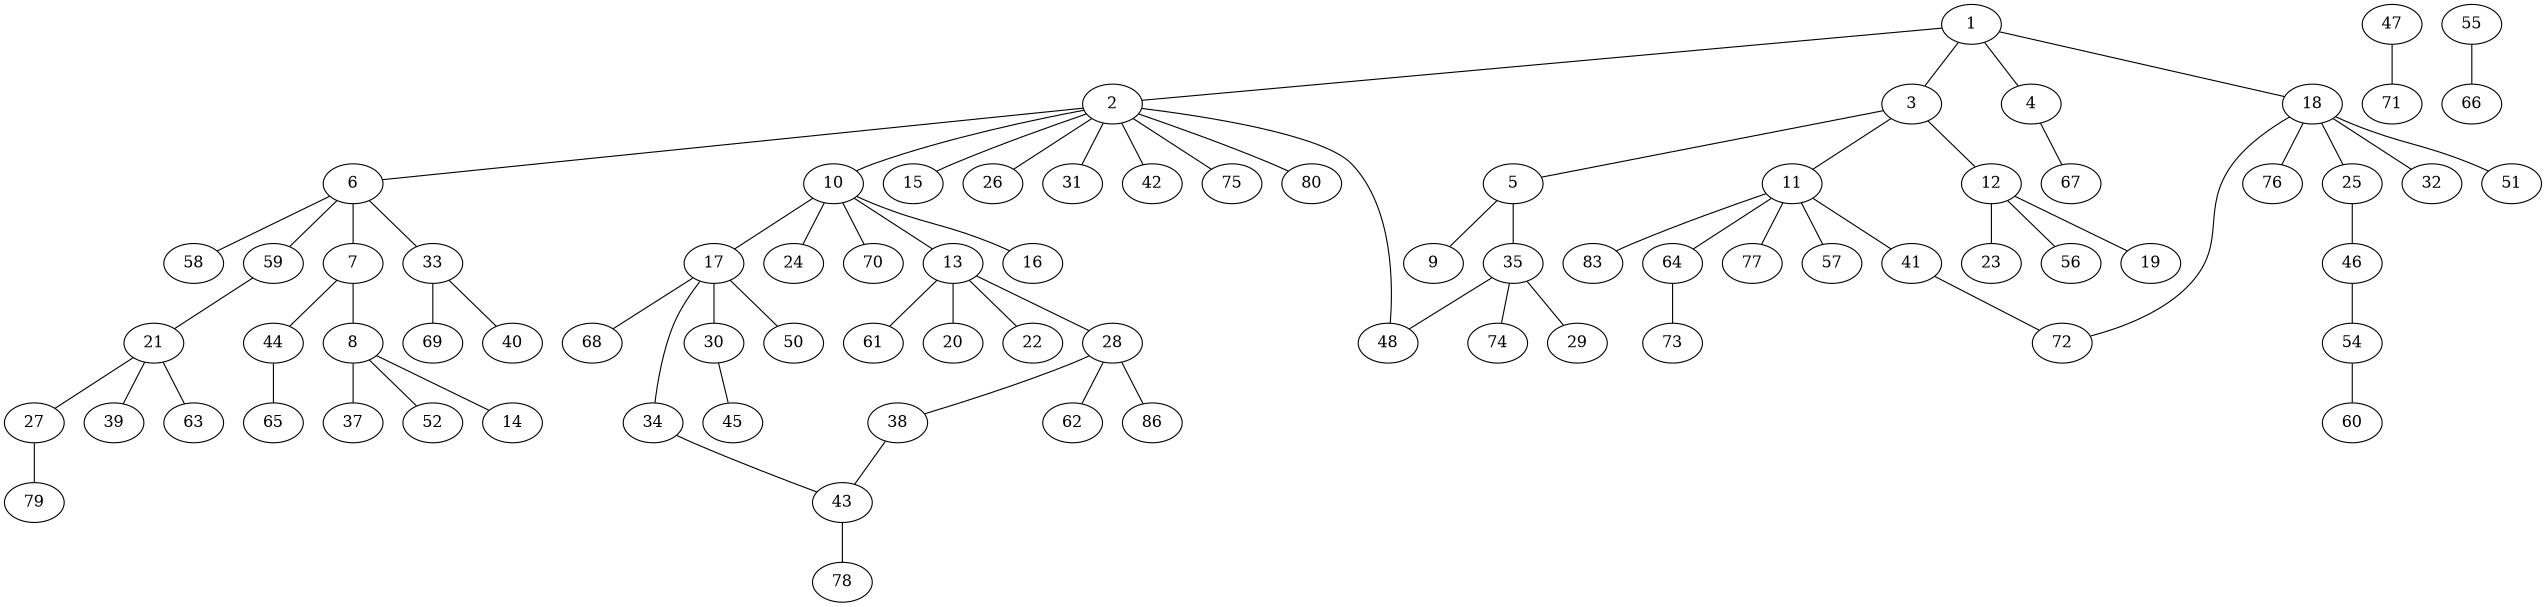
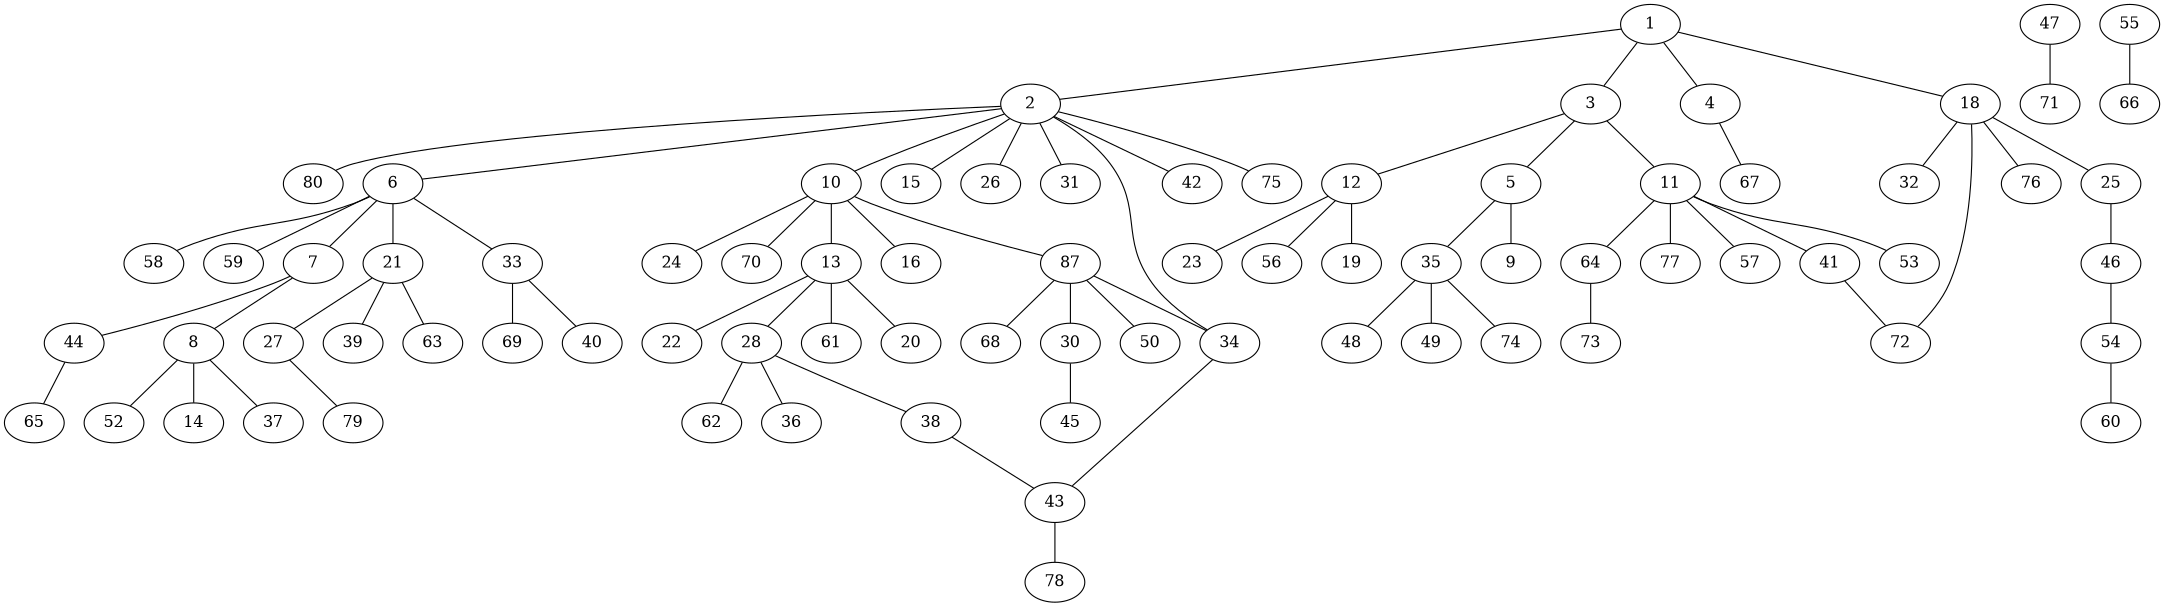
edge "2" -- "48": now "2" -- "34"
node "51": removed
node "17": label "17" -> "87"
node "83": label "83" -> "53"
edge "59" -- "21": now "6" -- "21"
node "29": label "29" -> "49"
node "86": label "86" -> "36"
